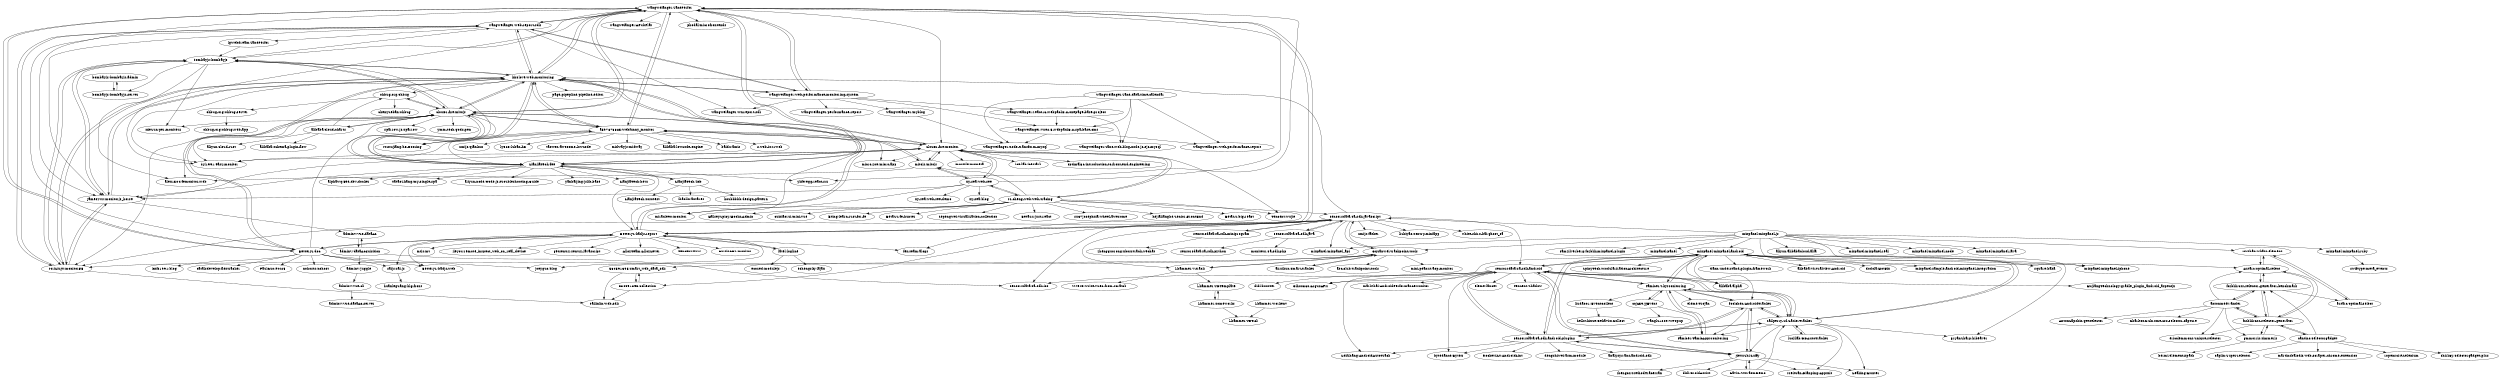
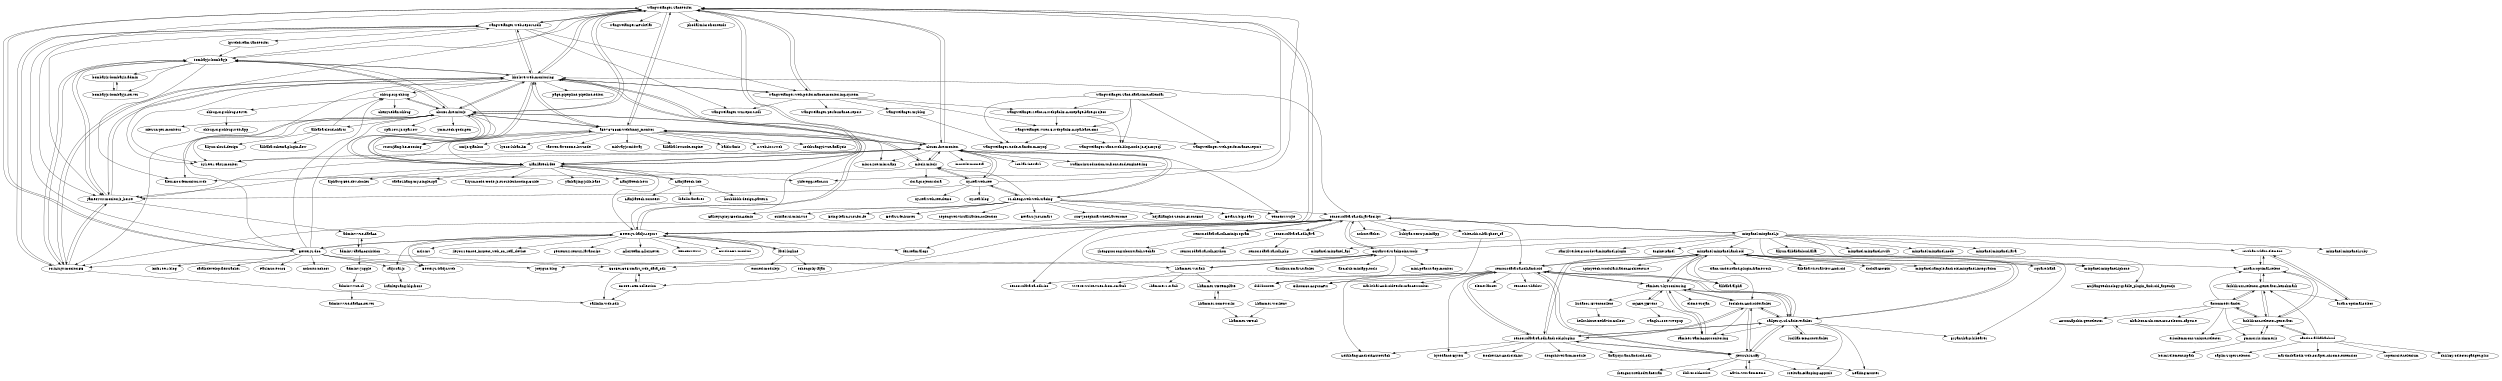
edge "clouDr-f2e/monitor" -> "wangweianger/zanePerfor": added
edge "wangweianger/web-performance-monitoring-system" -> "wangweianger/web-report-sdk": removed
edge "bombayjs/bombayjs" -> "KieSun/per-moniteur": now "bombayjs/bombayjs" -> "bombayjs/bombayjs-admin"
edge "BetterJS/doc" -> "kisslove/web-monitoring": now "BetterJS/doc" -> "ohbug-org/ohbug"
edge "alibaba/cloud-charts" -> "clouDr-f2e/mitojs": removed
edge "wangweianger/vue2.5-webpack3.8-spa-base-cms" -> "wangweianger/zane-web-blog-node.js-ejs-mysql": added
node "aliyun/cloud-rust": label "aliyun/cloud-rust" -> "aliyun/cloud-design"
node "ustbhuangyi/vue-analysis": added
node "optimal3c/introduction-to-front-end-engineering": label "optimal3c/introduction-to-front-end-engineering" -> "woai3c/introduction-to-front-end-engineering"
node "dora-projects/dora": added
node "miracle90/monitor": removed
node "BetaSu/just-react": label "BetaSu/just-react" -> "BetaSu/just-smart"
edge "sensorsdata/sa-sdk-javascript" -> "mixpanel/mixpanel_api": now "sensorsdata/sa-sdk-javascript" -> "mixpanel/mixpanel-js"
node "umijs/father": label "umijs/father" -> "nohost/father"
node "moniteur/sa-sdk-php": label "moniteur/sa-sdk-php" -> "sensorsdata/sa-sdk-php"
node "samzilverberg/fczbkk-mixpanel-plugin": label "samzilverberg/fczbkk-mixpanel-plugin" -> "samzilverberg/cordova-mixpanel-plugin"
node "mixpanel/panel": label "mixpanel/panel" -> "engine/panel"
node "mixpanel/mixpanel-real": label "mixpanel/mixpanel-real" -> "mixpanel/mixpanel-swift"
edge "Qquanwei/trackpoint-tools" -> "airuikun/smart-tracker": now "Qquanwei/trackpoint-tools" -> "didi/booster"
edge "mixpanel/mixpanel-android" -> "Qihoo360/ArgusAPM": now "white-shiro-bai/ghost_sa" -> "Qihoo360/ArgusAPM"
edge "adminV/dataAcquisition" -> "sensorsdata/sa-sdk-ios": now "adminV/dataAcquisition" -> "534591395/smart_web_data_sdk"
node "abc-club/trackpoint-tools": label "abc-club/trackpoint-tools" -> "abc-club/miniapp-tools"
node "swiftype/meta_events": removed
edge "sensorsdata/sa-sdk-android" -> "HujiangTechnology/gradle_plugin_android_aspectjx": now "aliyun/alibabacloud-alfa" -> "HujiangTechnology/gradle_plugin_android_aspectjx"
node "l-hammer/r-track": added
node "cantino/selectorgadget": label "cantino/selectorgadget" -> "cantino/alibabacloud"
edge "Gavin-ZYX/asmDemo" -> "nailperry-zd/LazierTracker": now "JieYuShi/Luffy" -> "nailperry-zd/LazierTracker"
